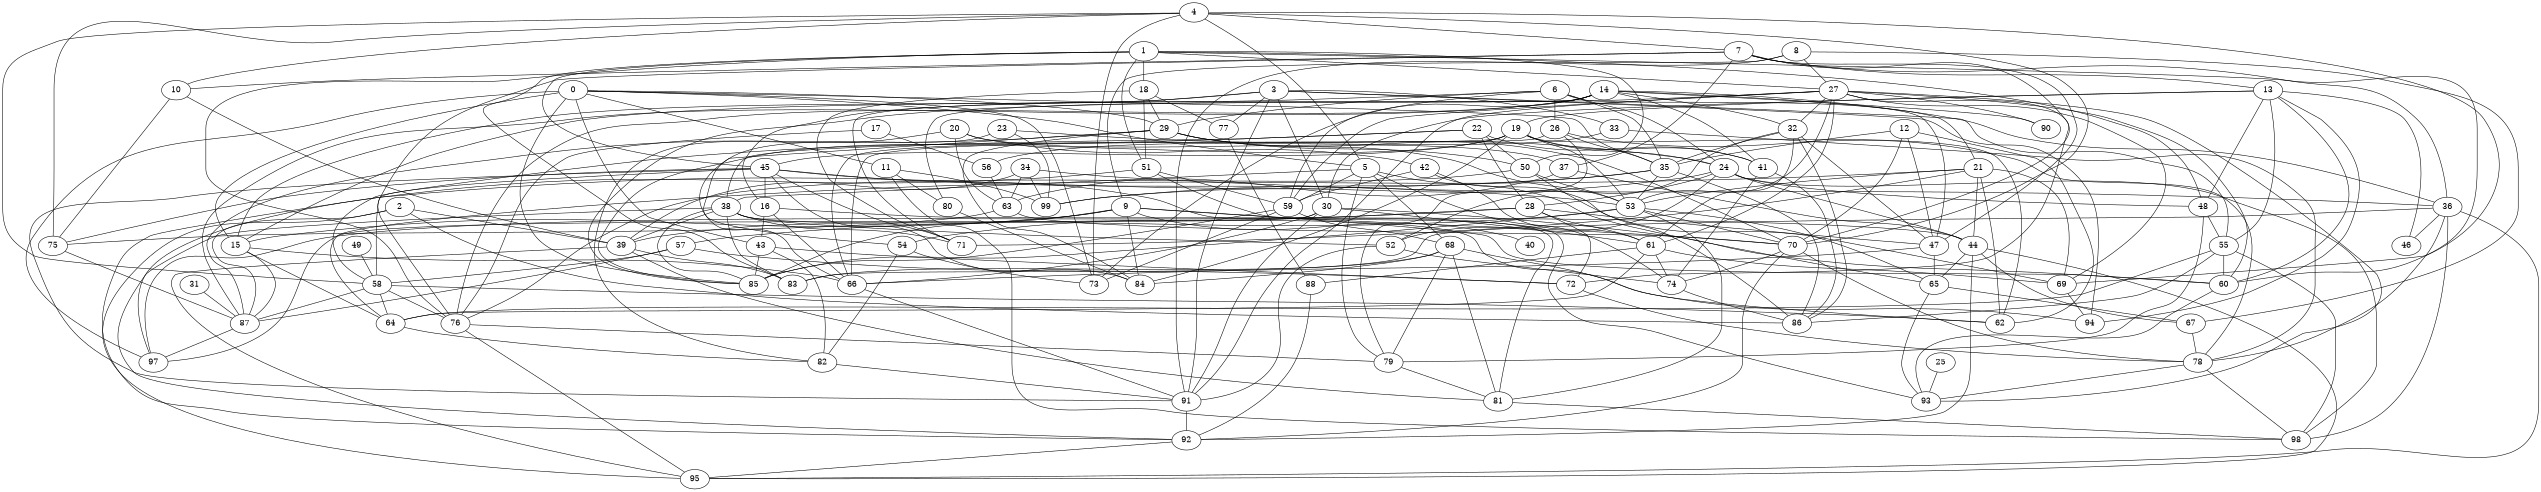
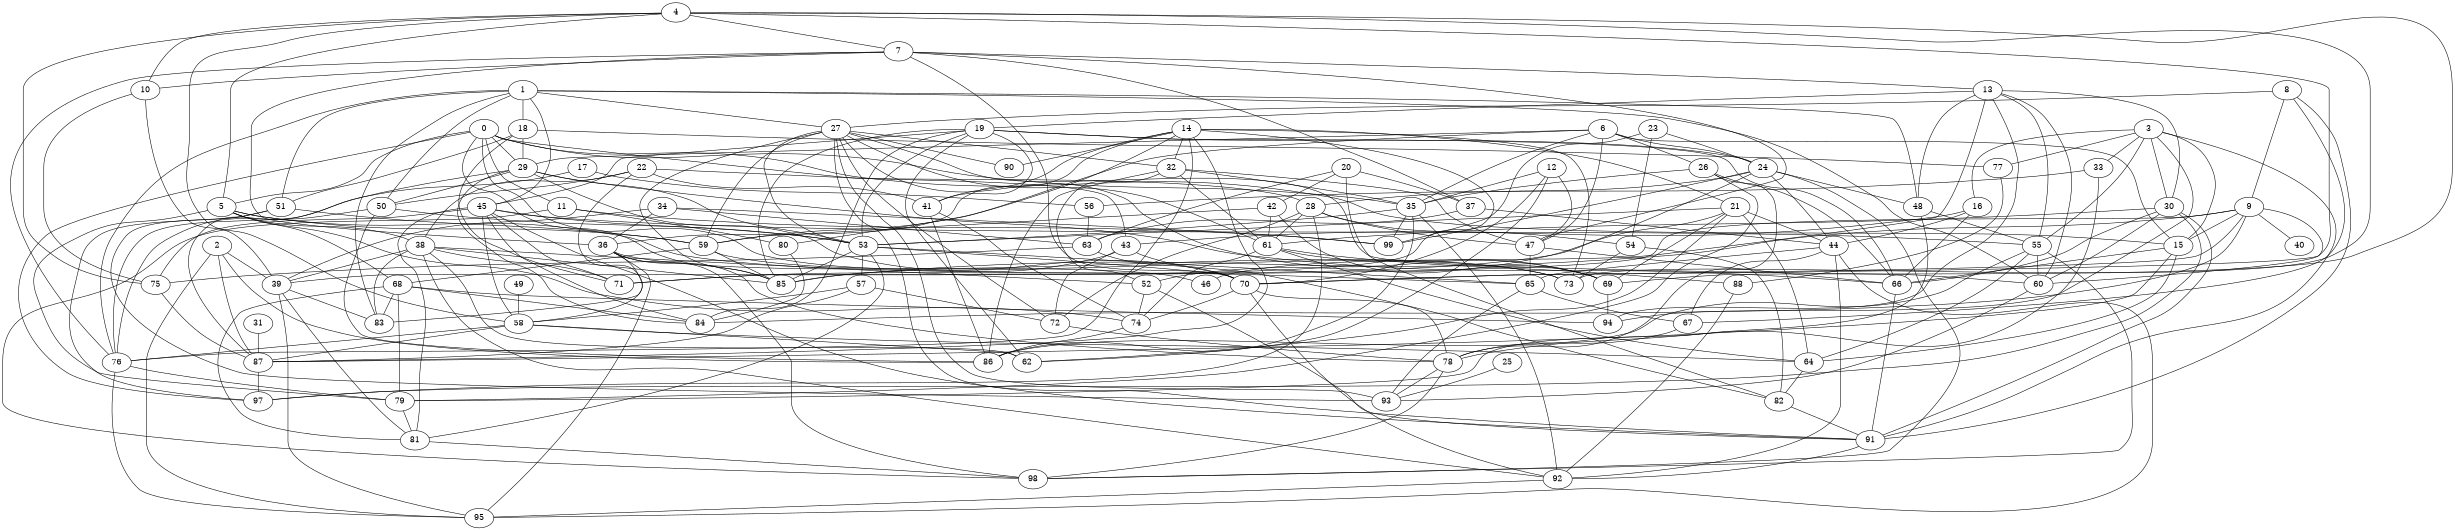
edge "45" -- "16": now "45" -- "55"
